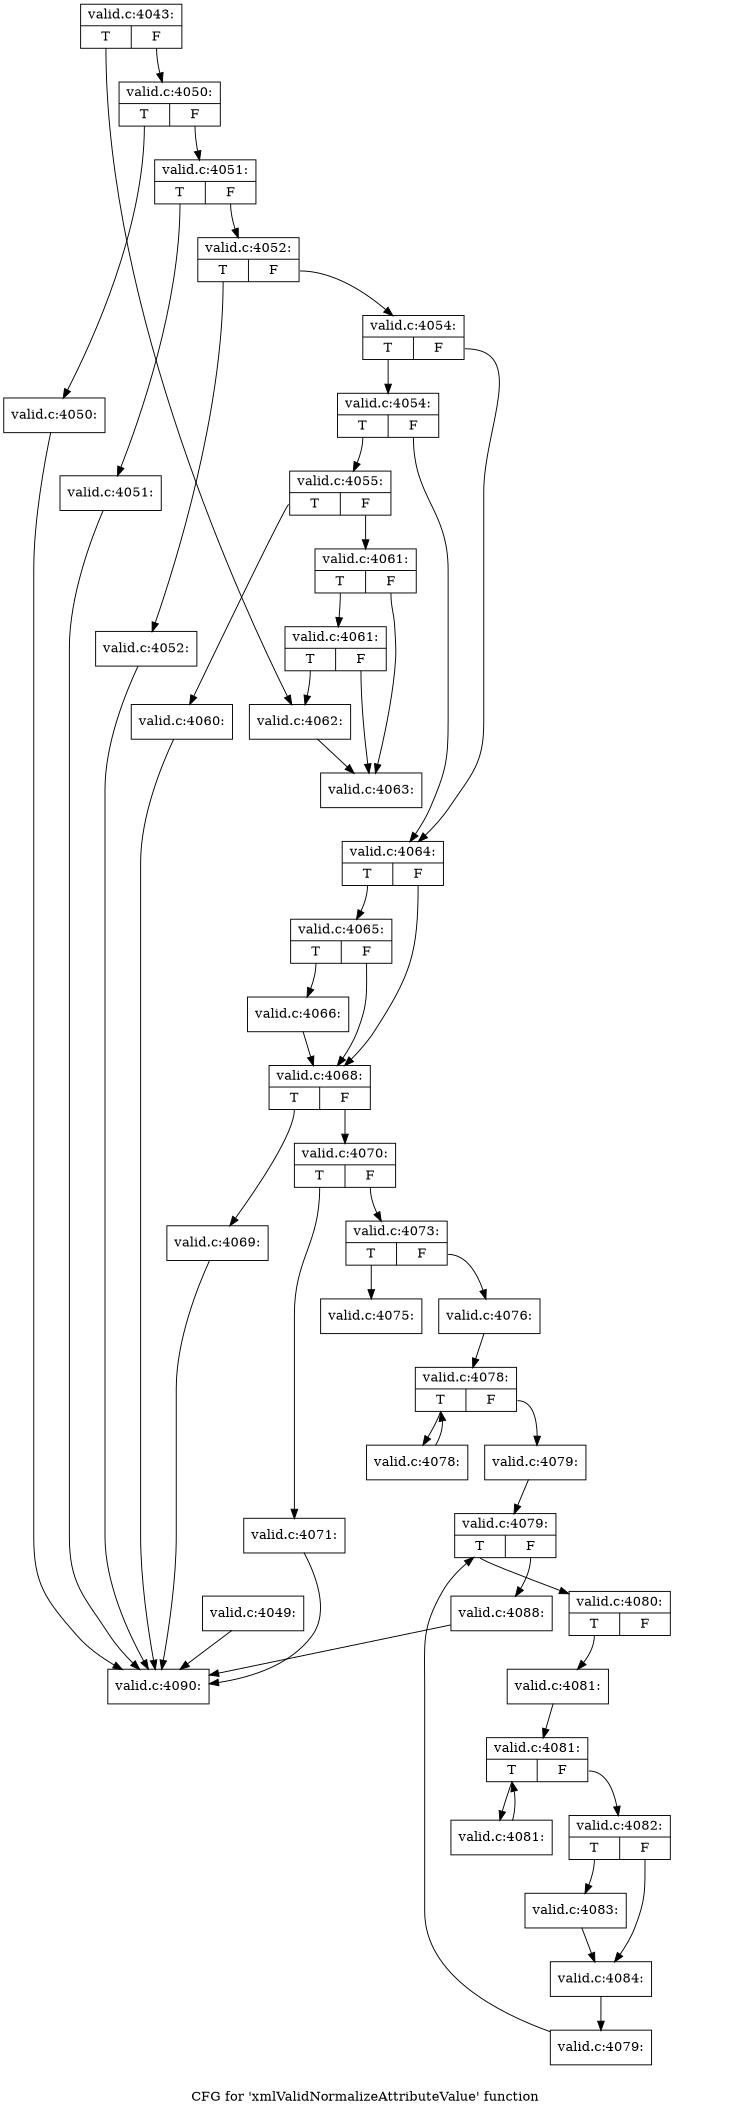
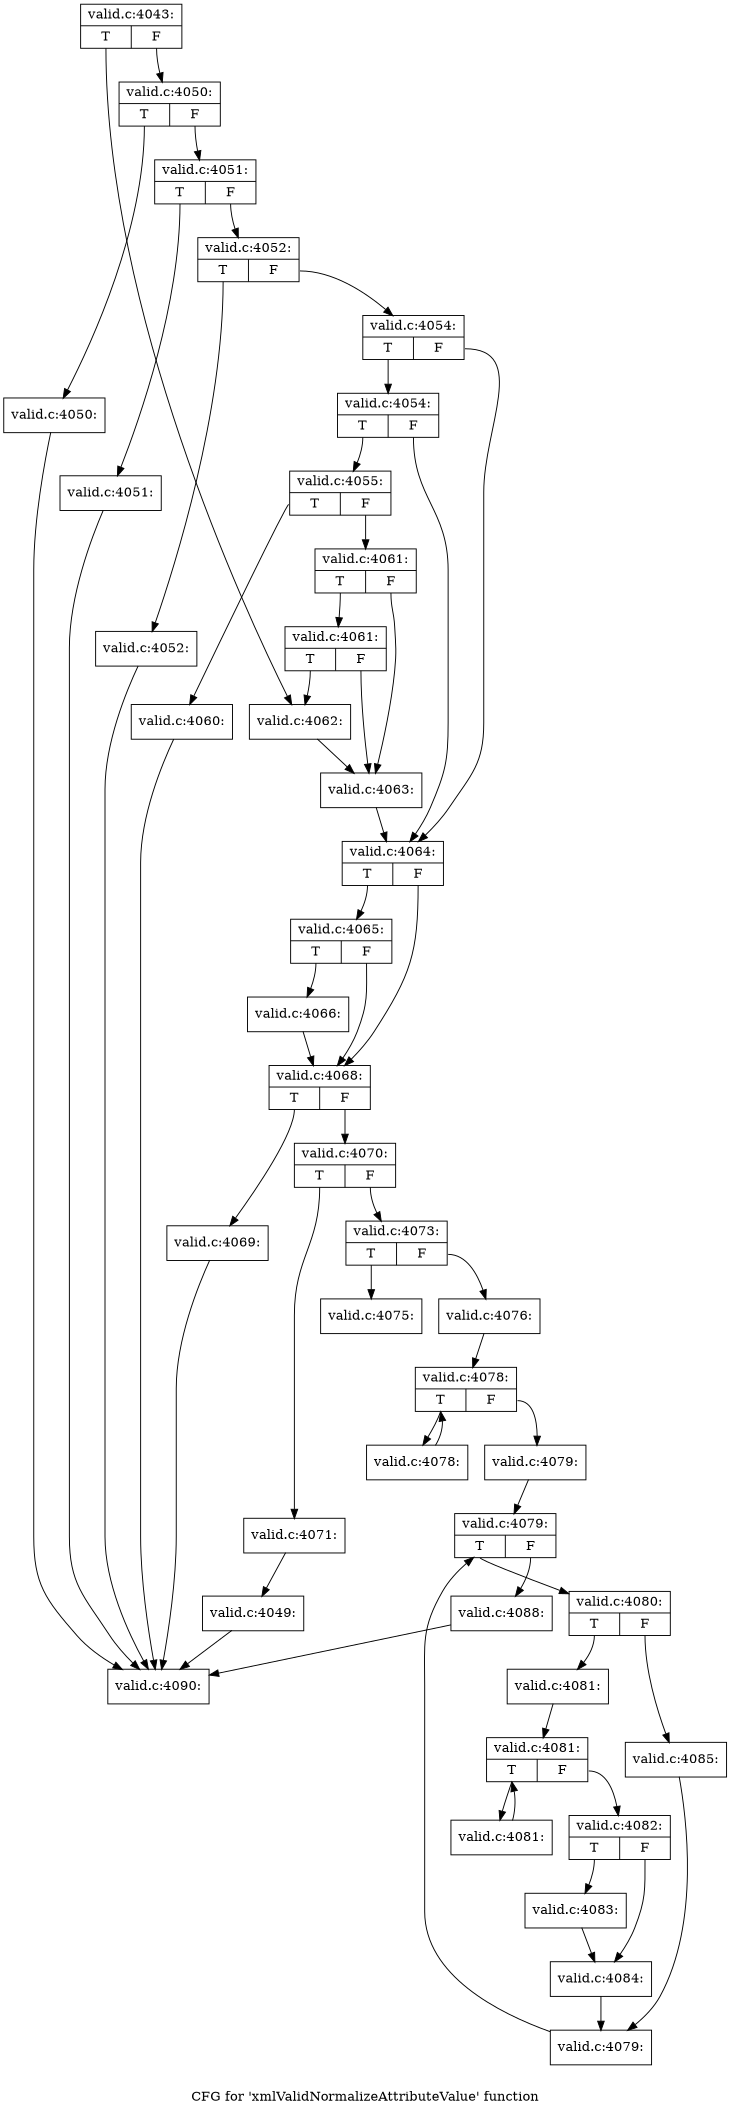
edge "valid.c:4063:" -> "valid.c:4064:": added
edge "valid.c:4071:" -> "valid.c:4090:": now "valid.c:4071:" -> "valid.c:4049:"
node "valid.c:4085:": added
